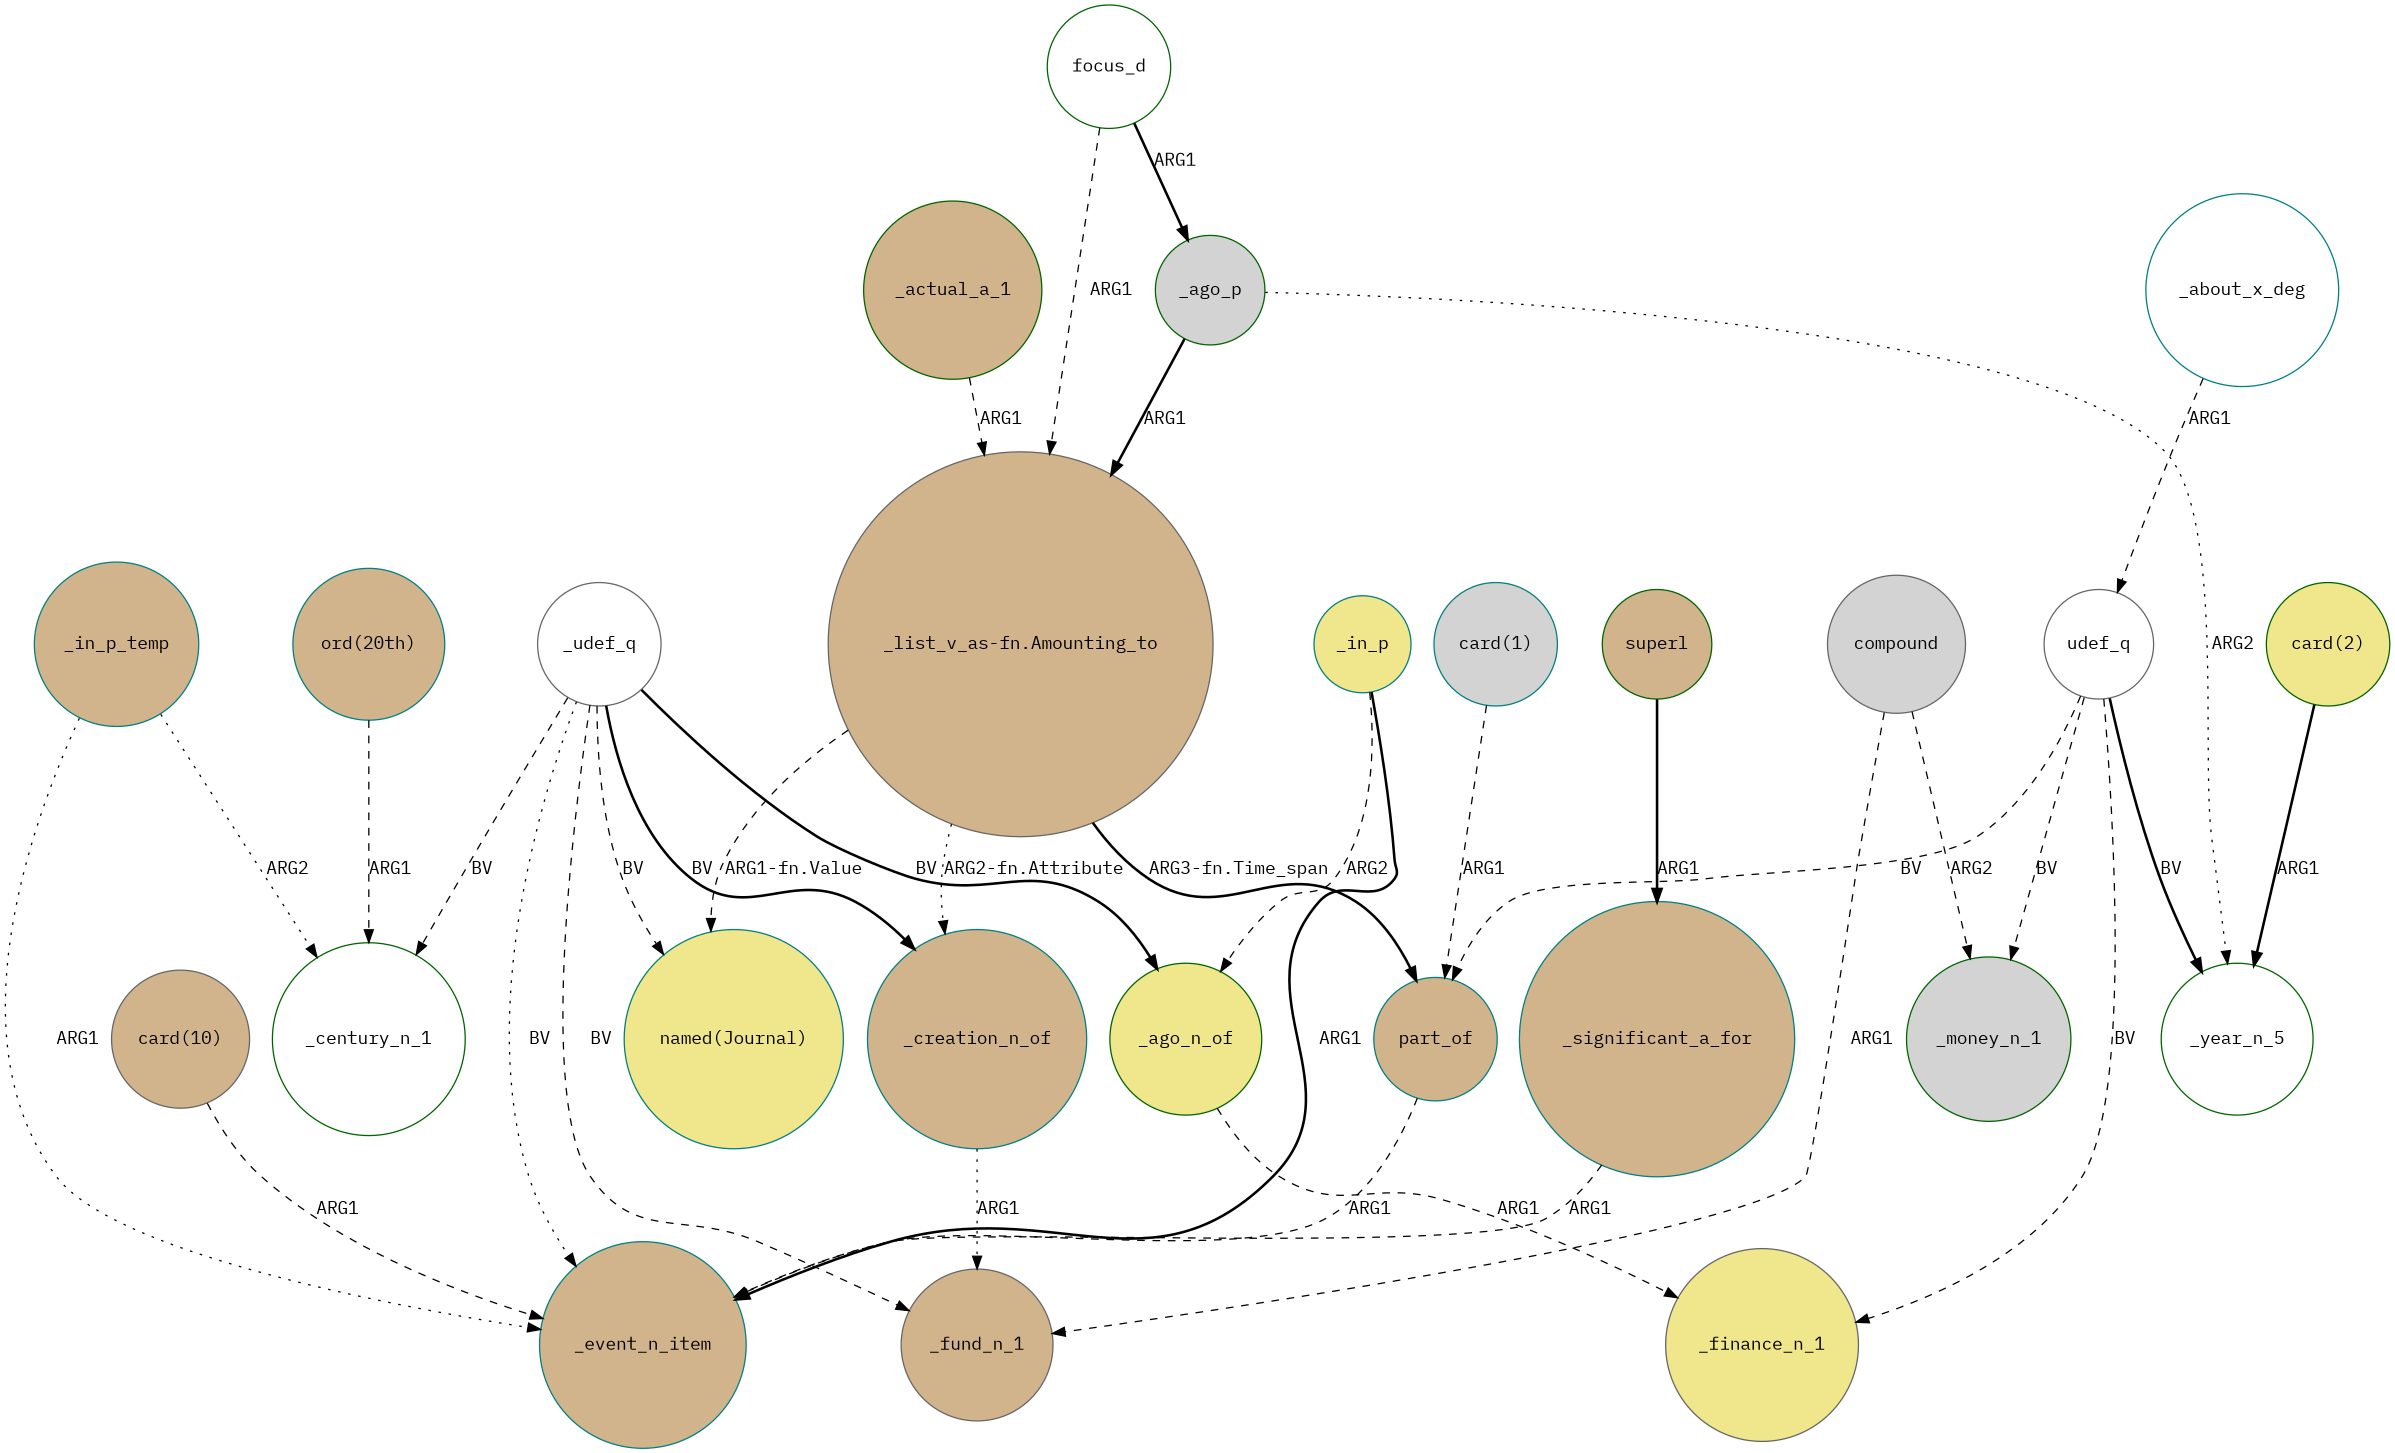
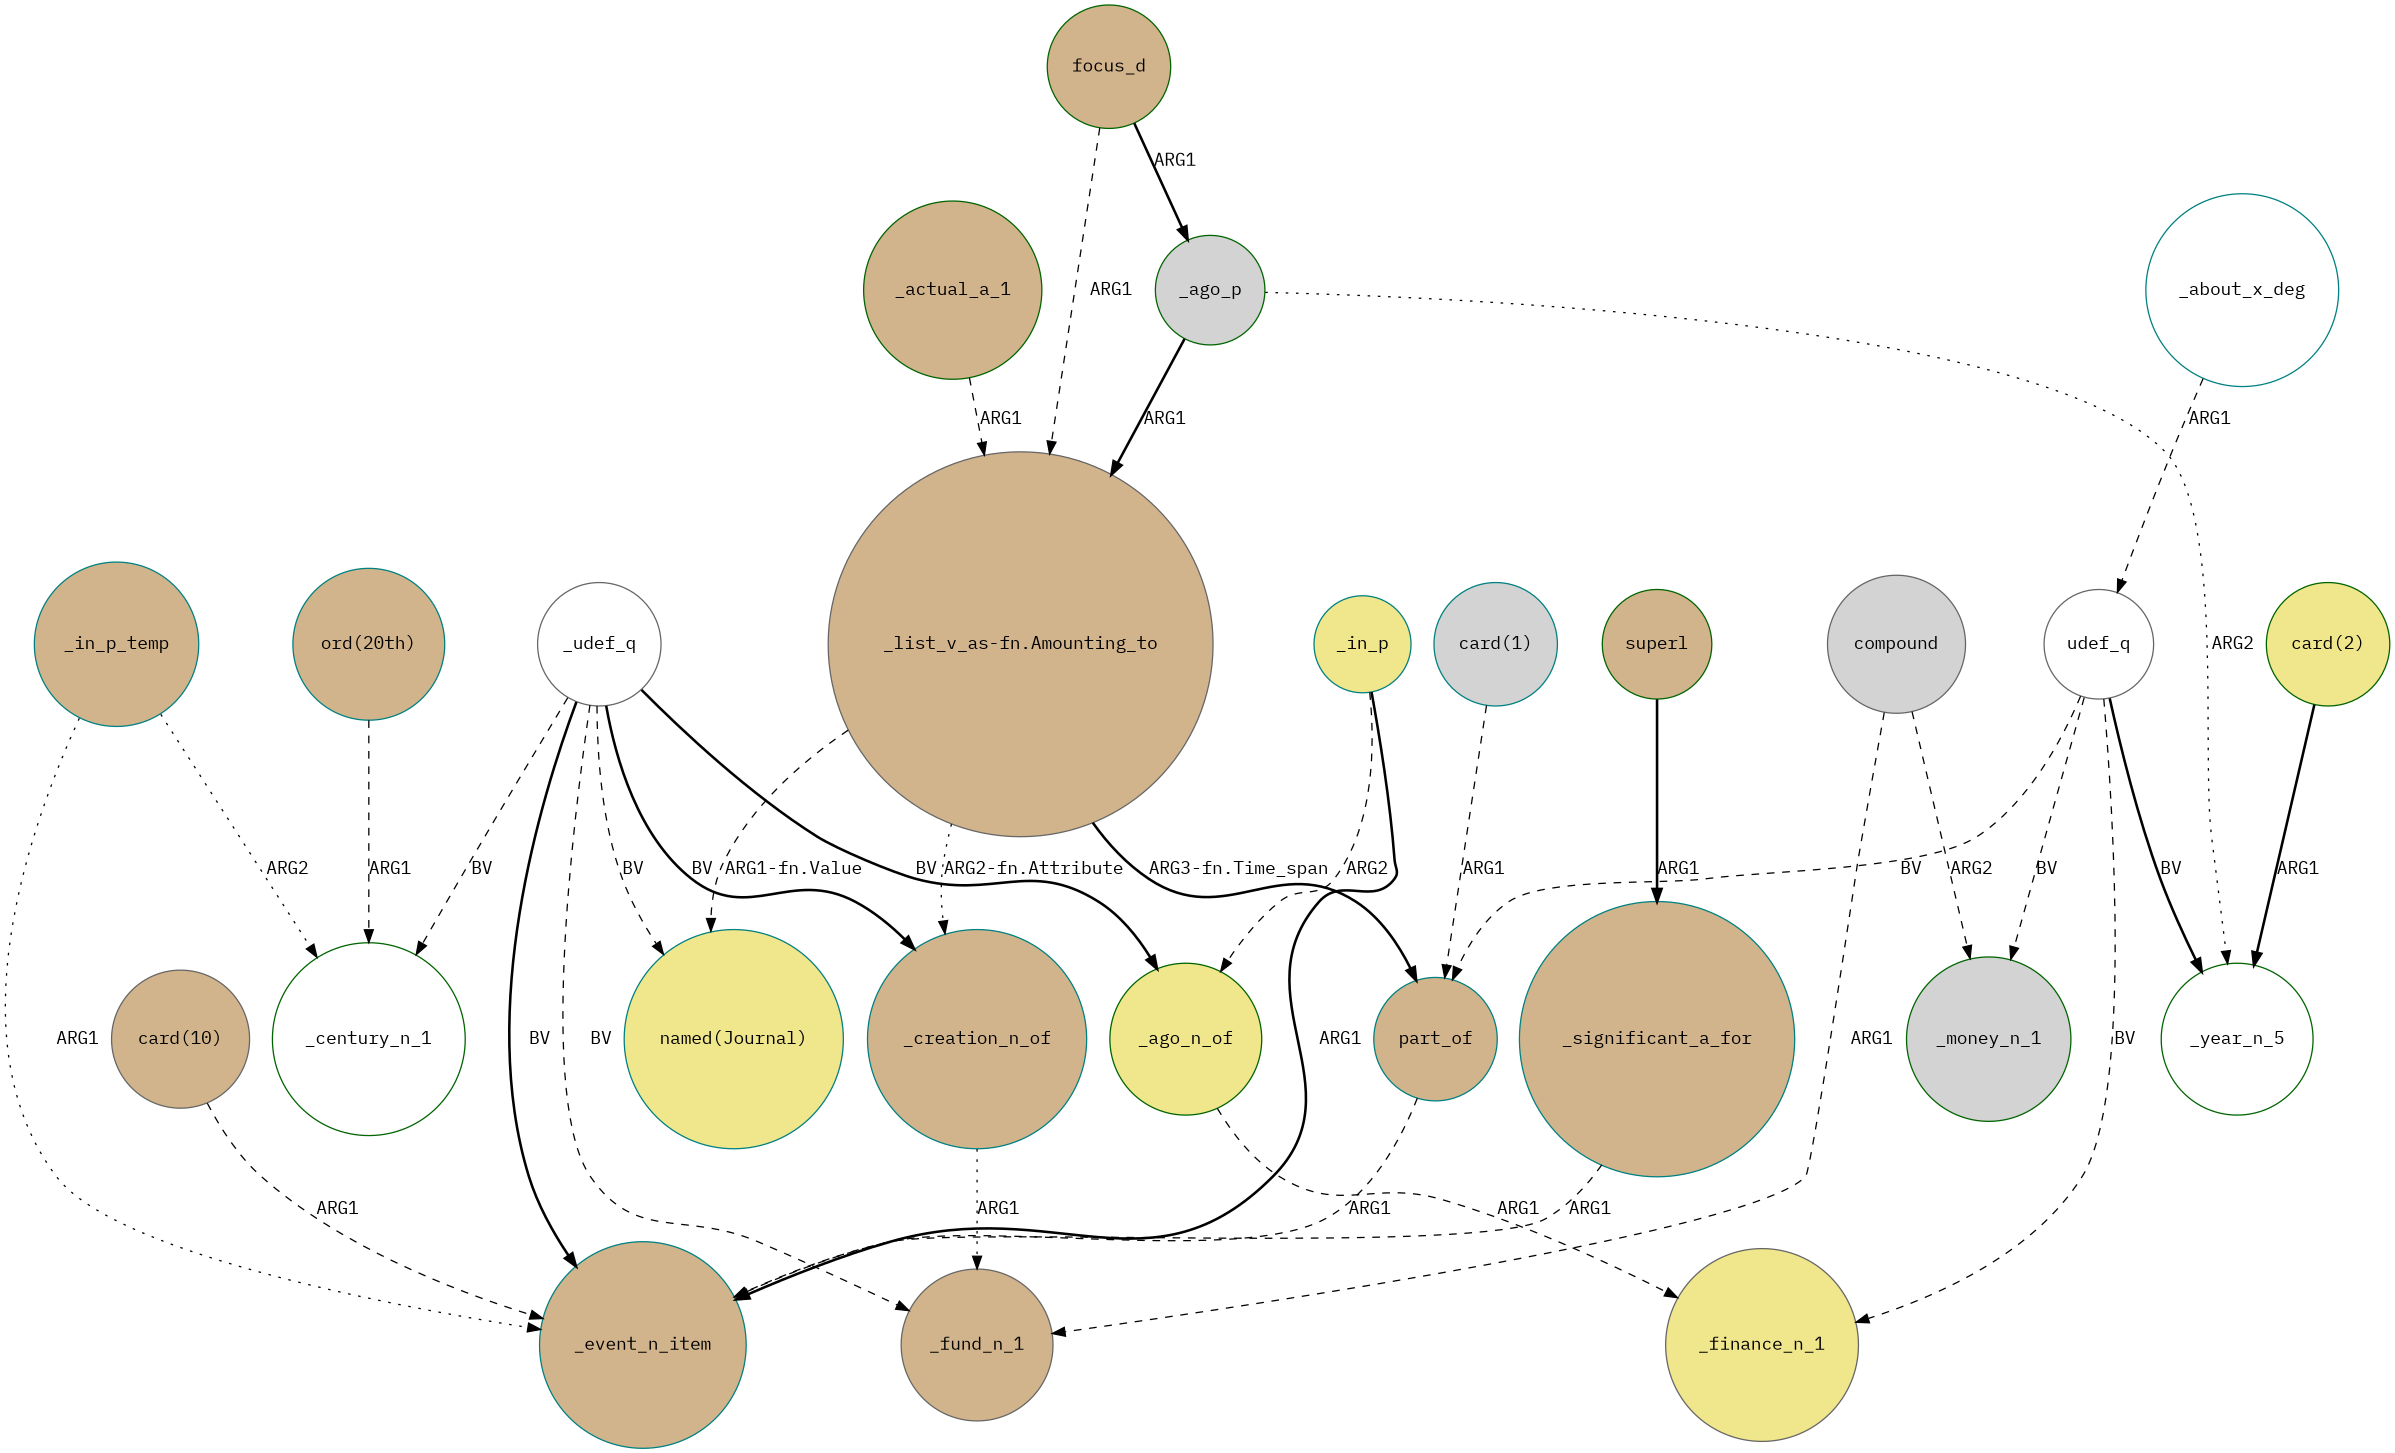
node "focus_d": fillcolor white -> tan
edge "_udef_q" -> "_event_n_item": style dotted -> bold
